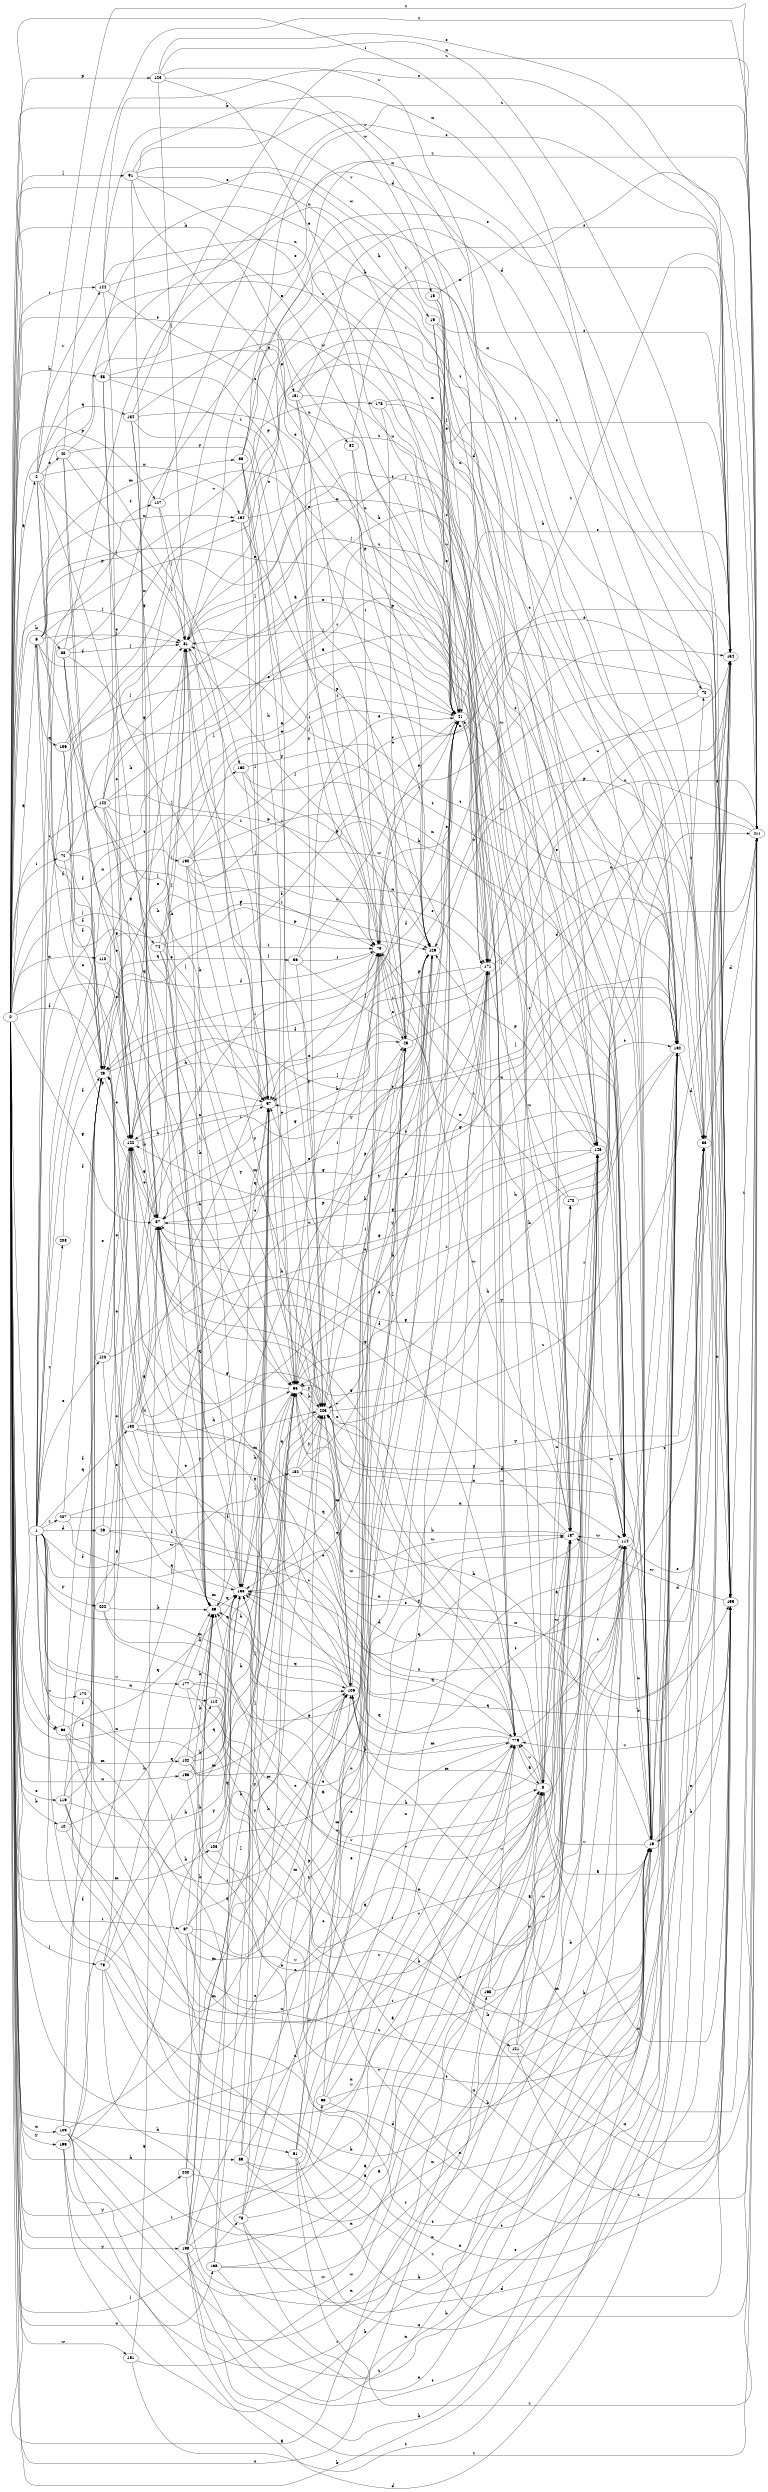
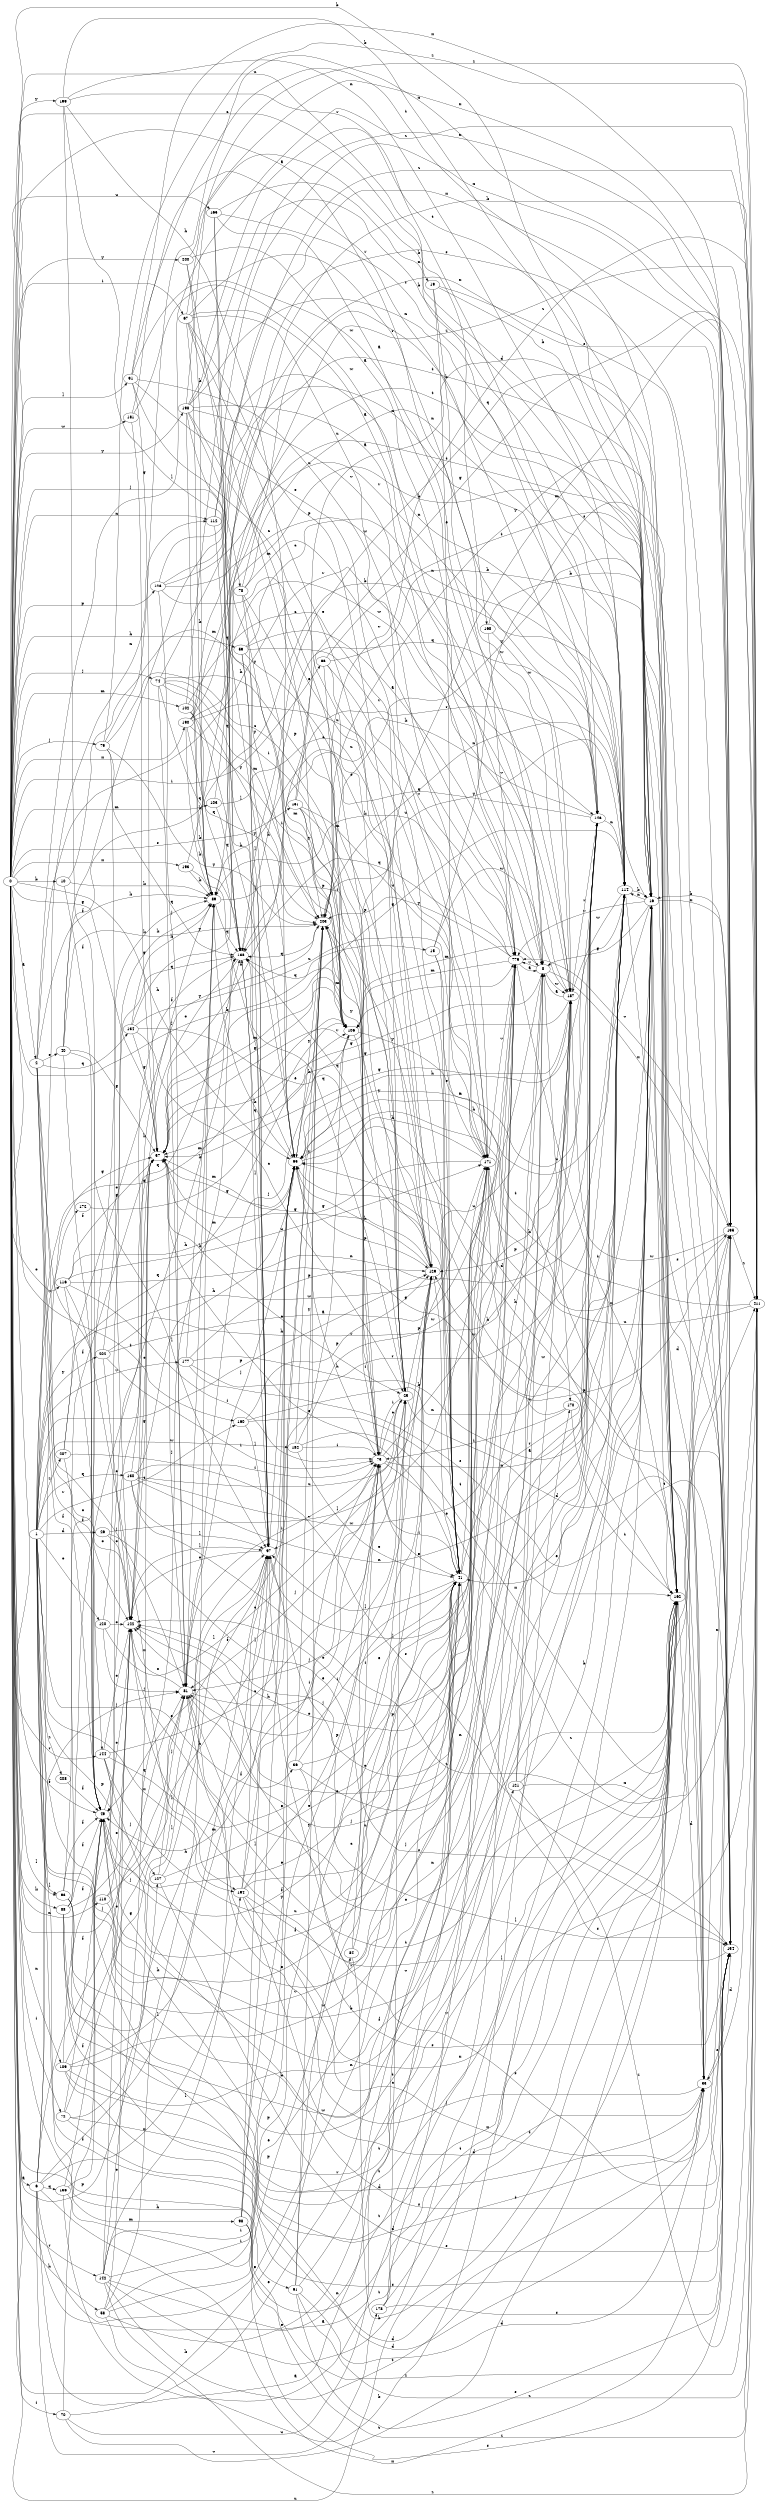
edge "162" -> "70": reversed
edge "16" -> "8": label "a" -> "g"
